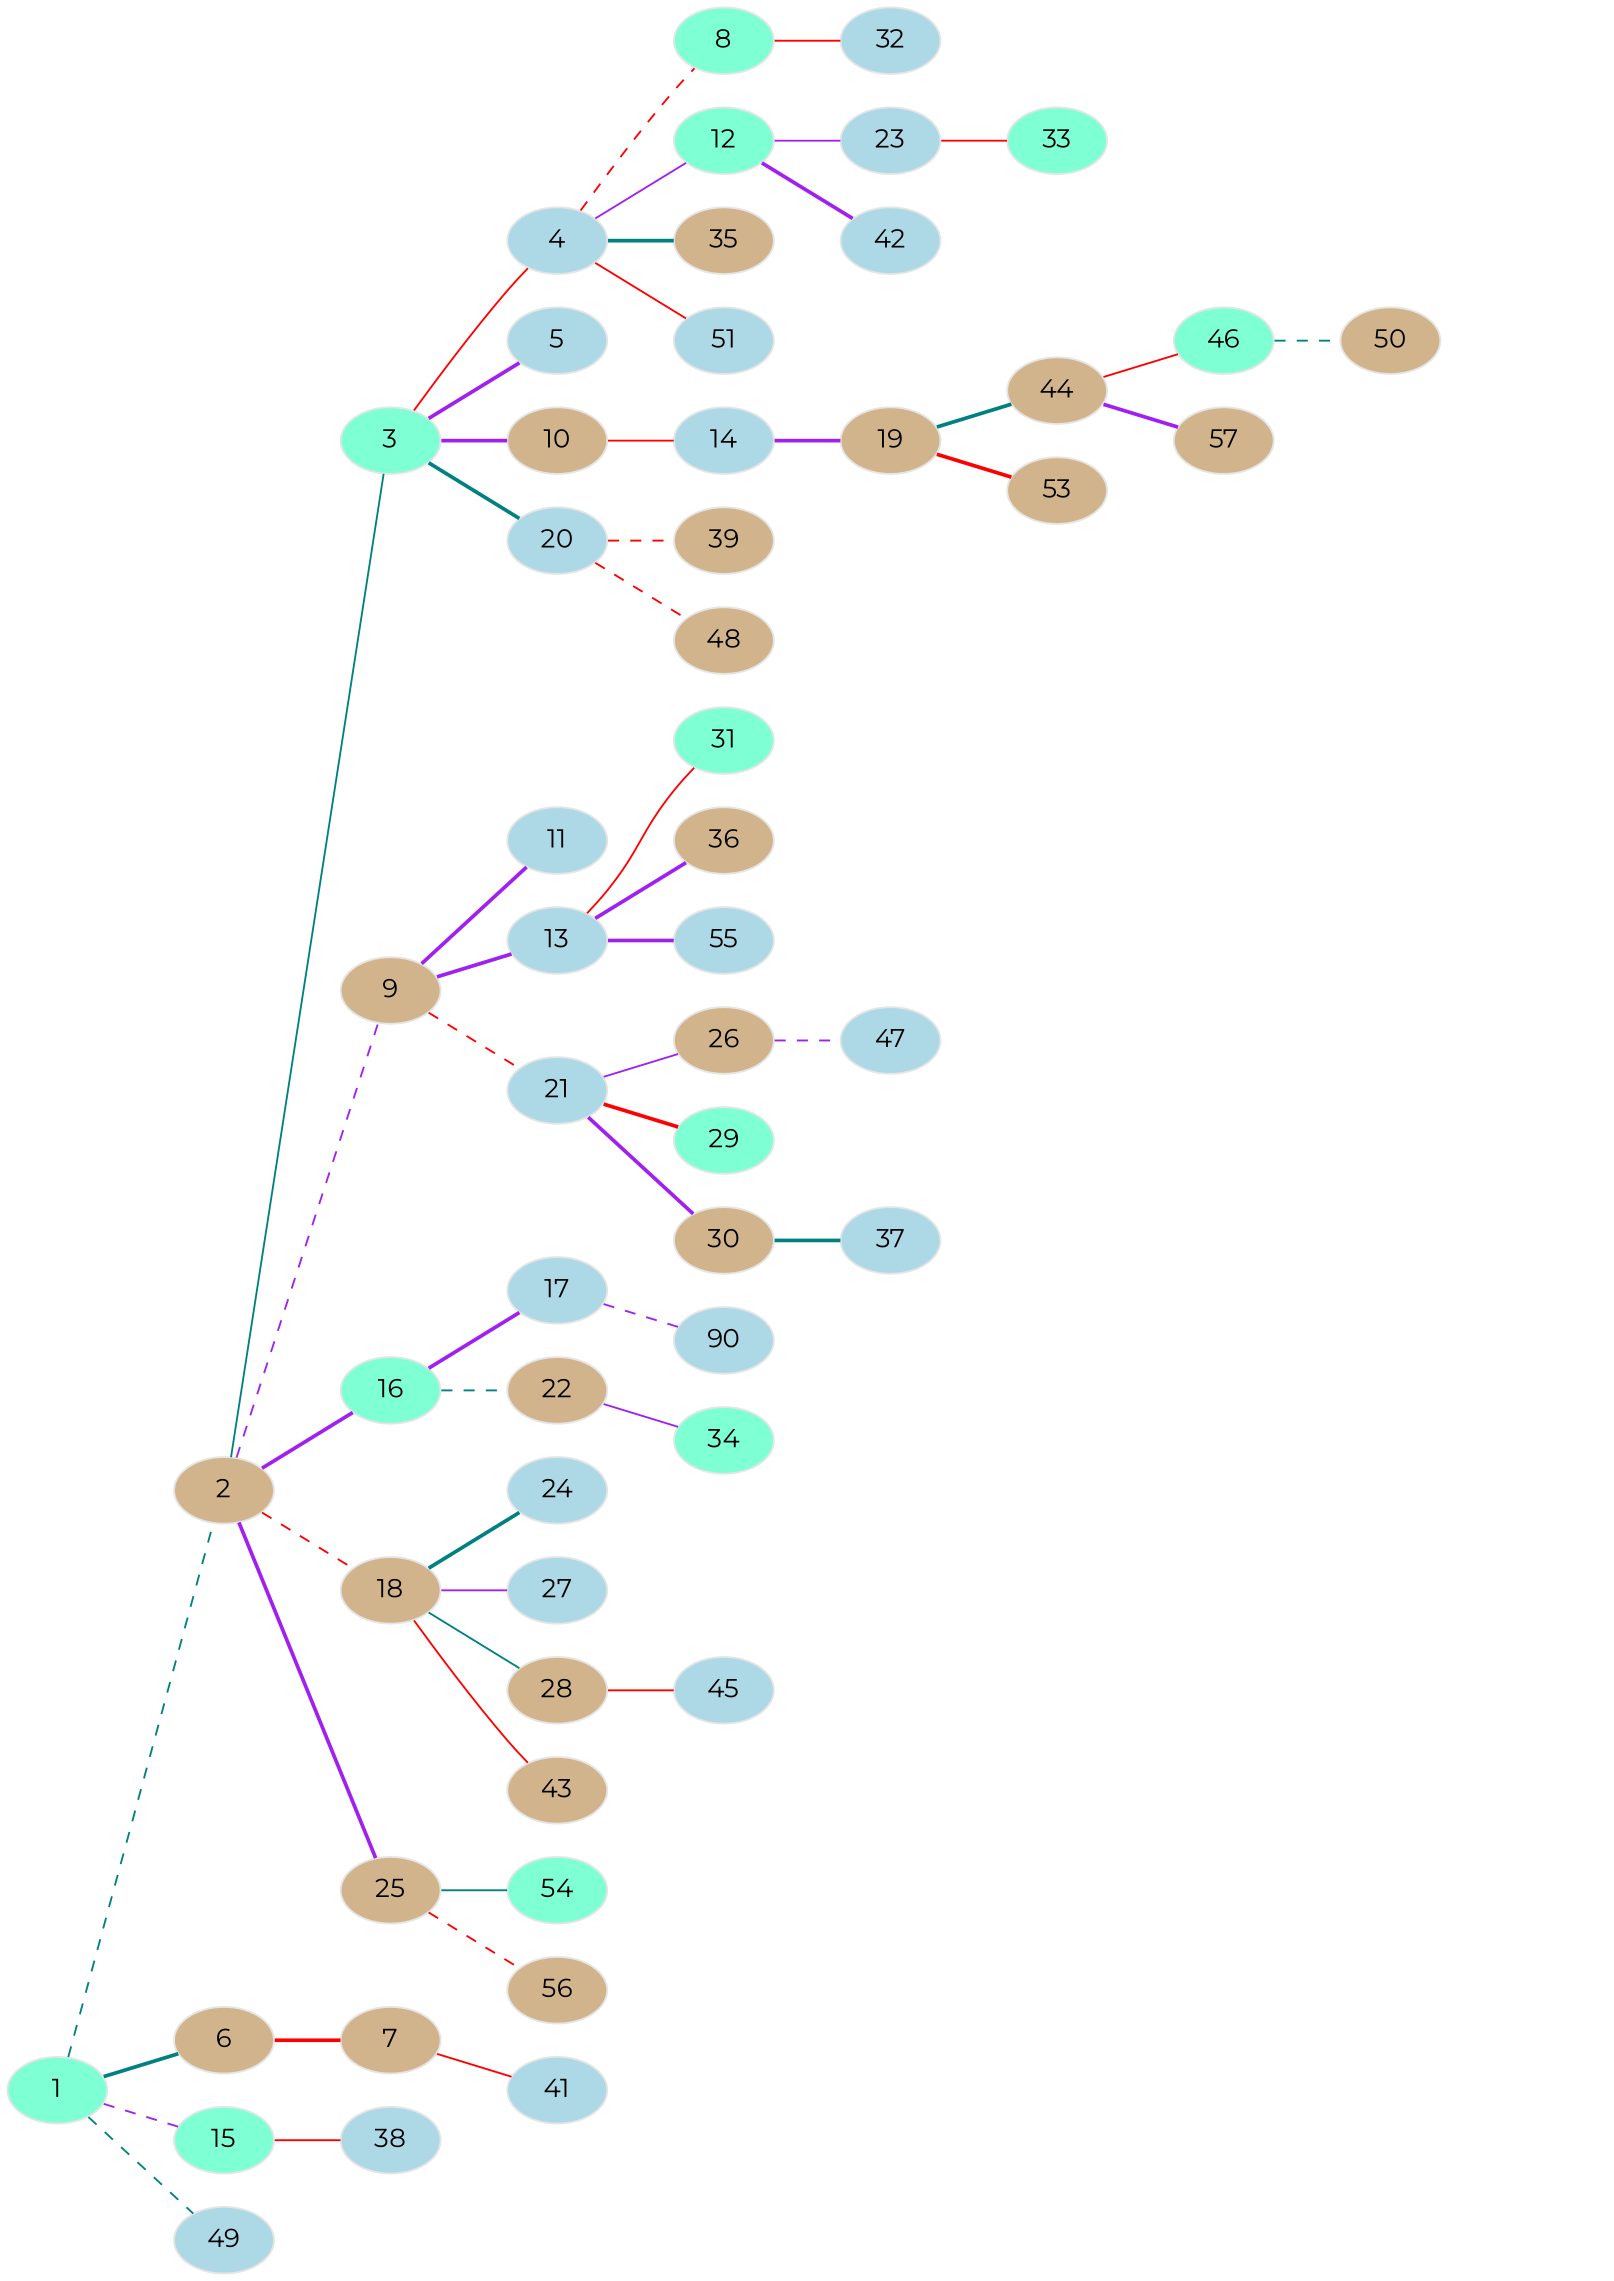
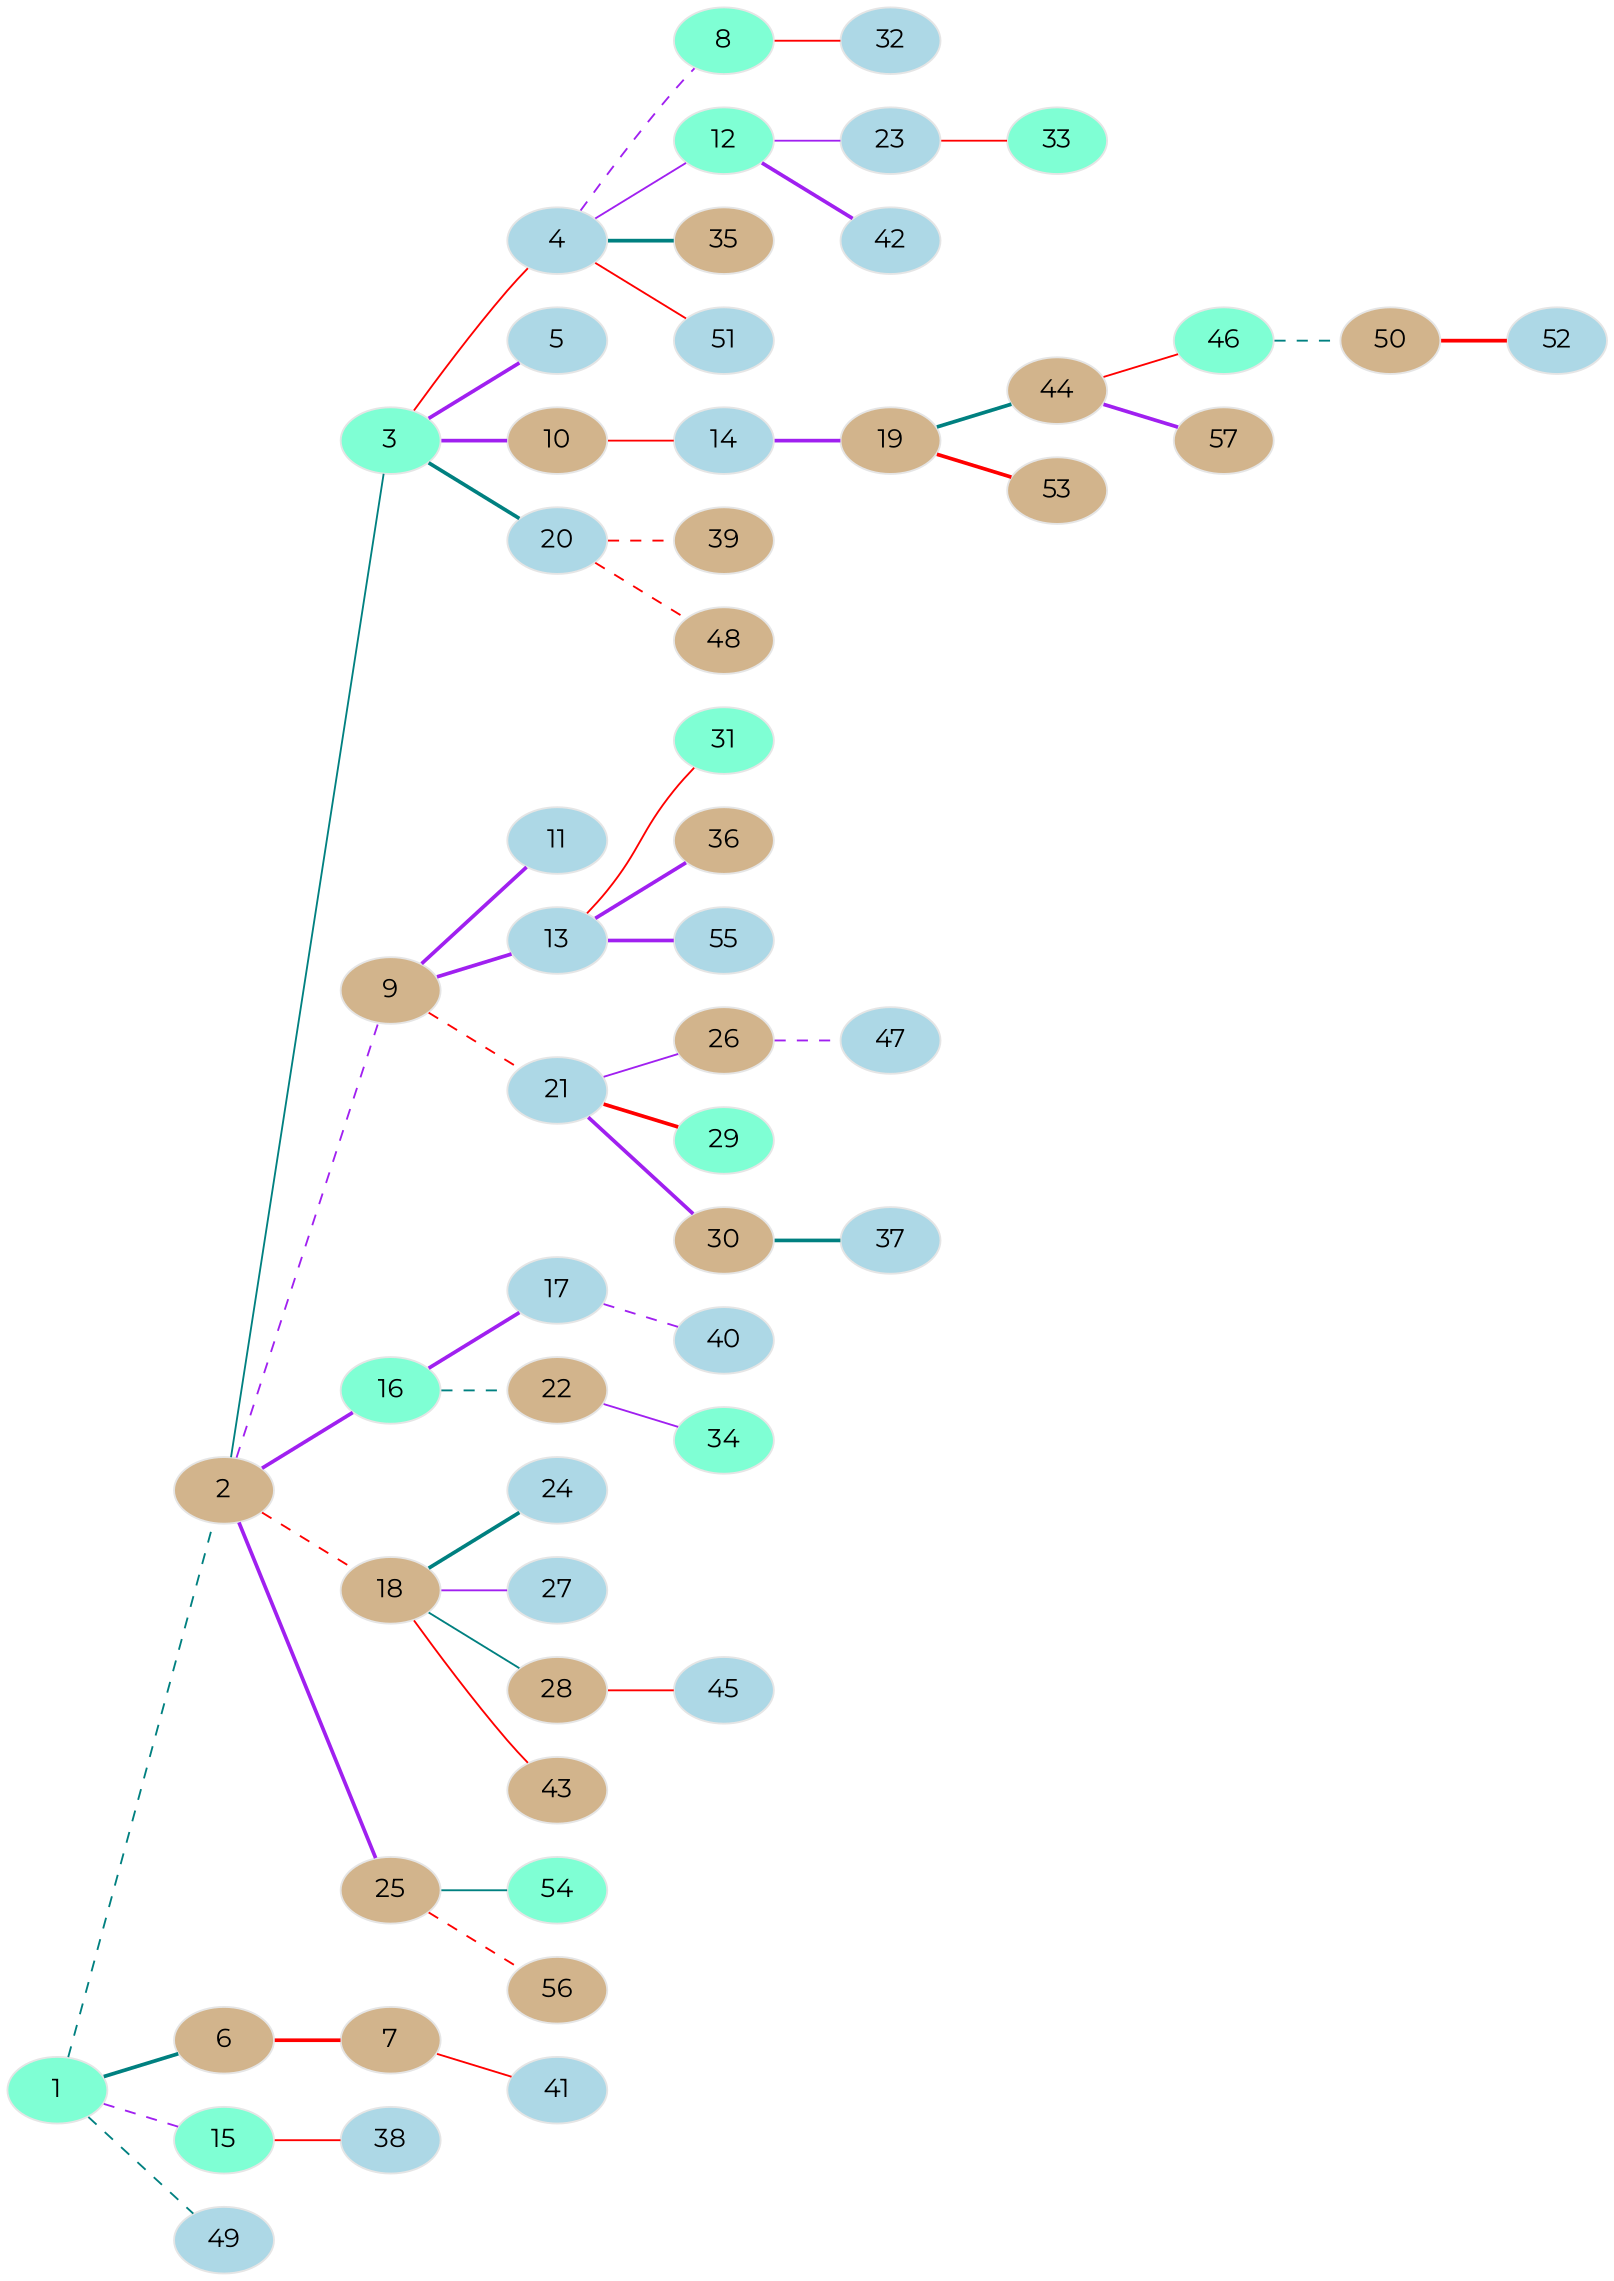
edge "8" -- "4": color red -> purple
node "52": added
node "90": label "90" -> "40"
